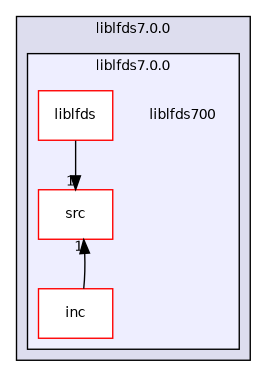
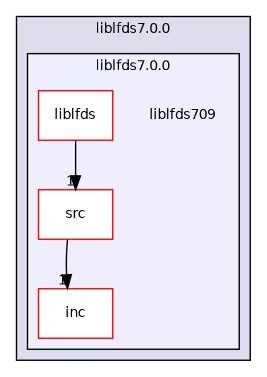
node "liblfds700": label "liblfds700" -> "liblfds709"
edge "inc" -> "src": reversed
